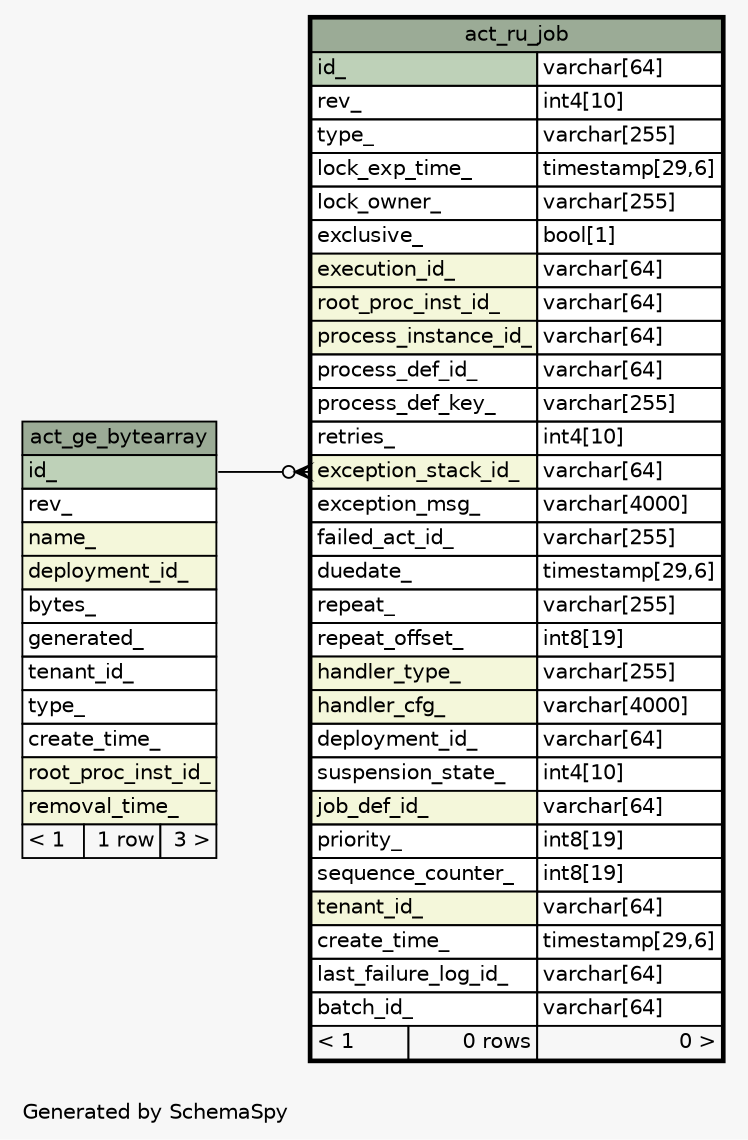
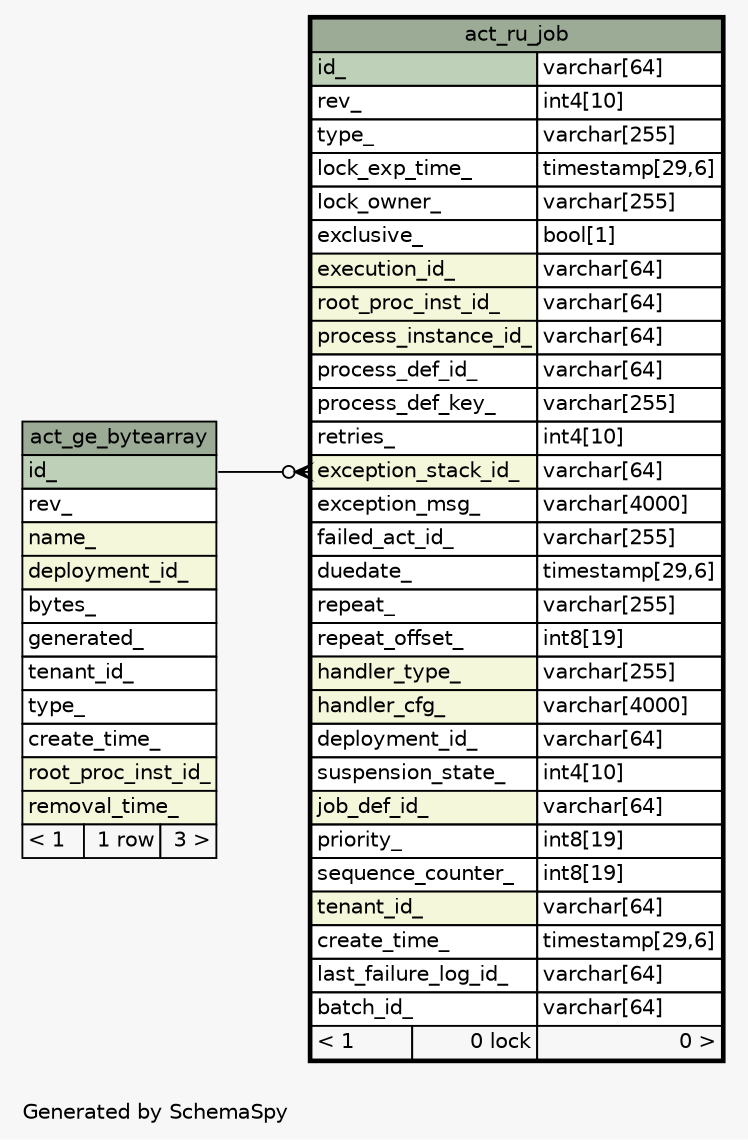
node "act_ru_job": text "0 rows" -> "0 lock"
